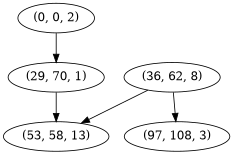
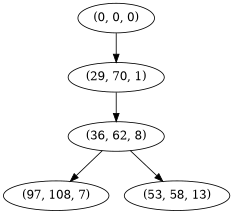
node "(0, 0, 2)": label "(0, 0, 2)" -> "(0, 0, 0)"
edge "(29, 70, 1)" -> "(53, 58, 13)": now "(29, 70, 1)" -> "(36, 62, 8)"
node "(97, 108, 3)": label "(97, 108, 3)" -> "(97, 108, 7)"
